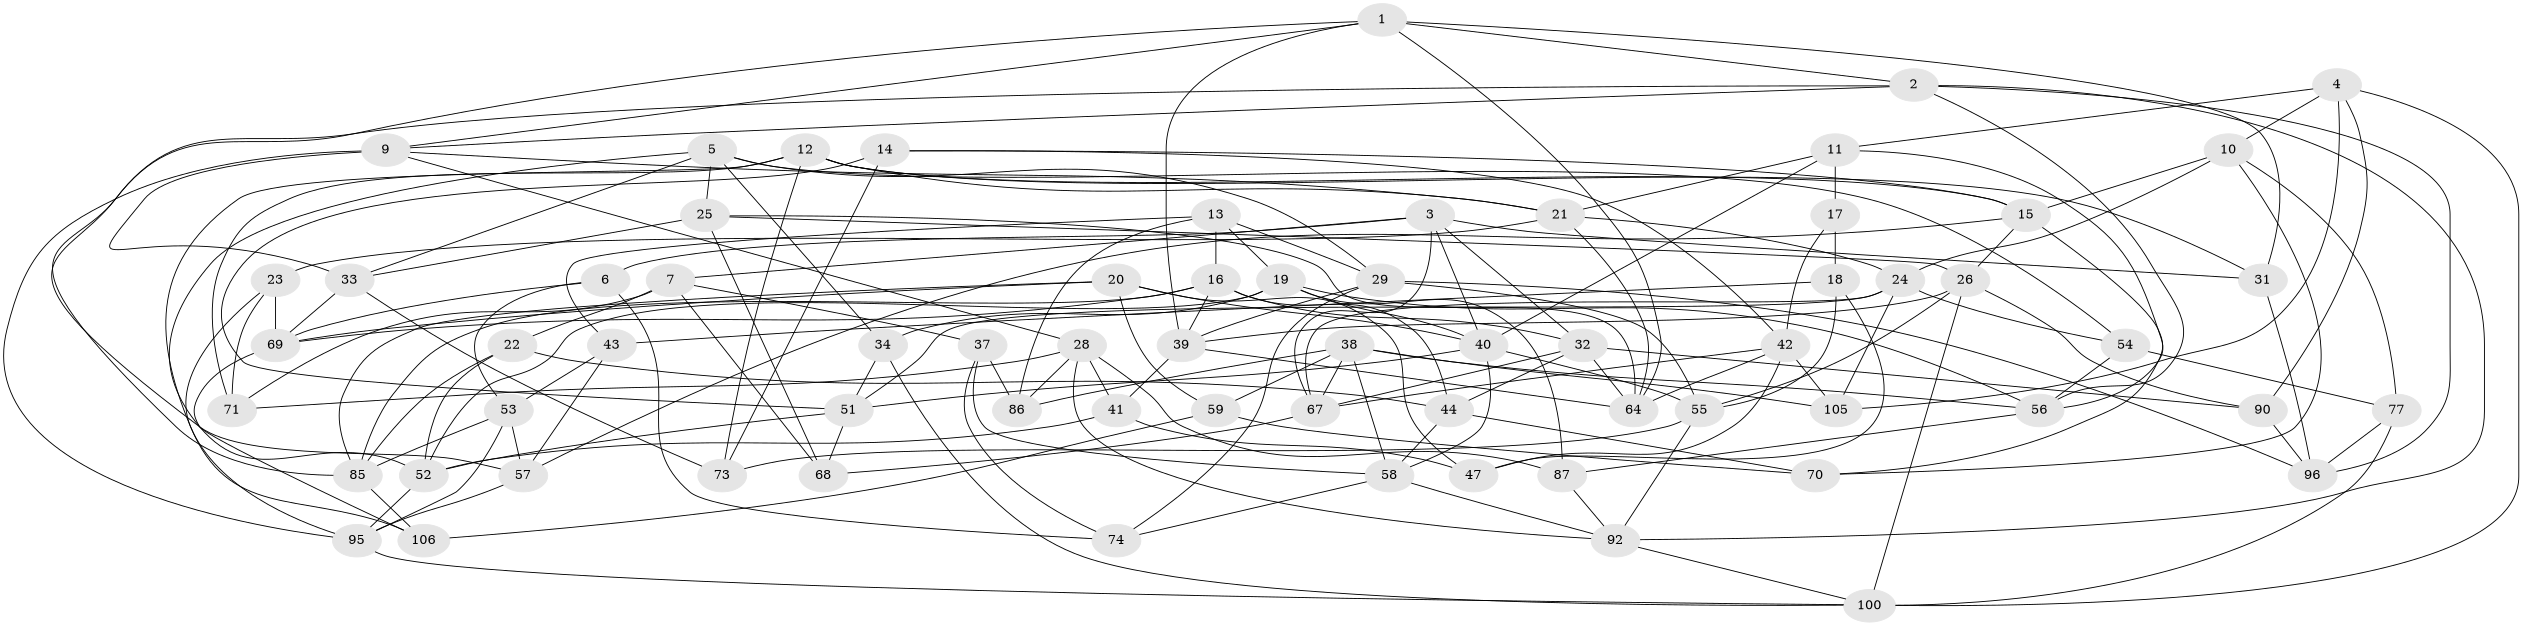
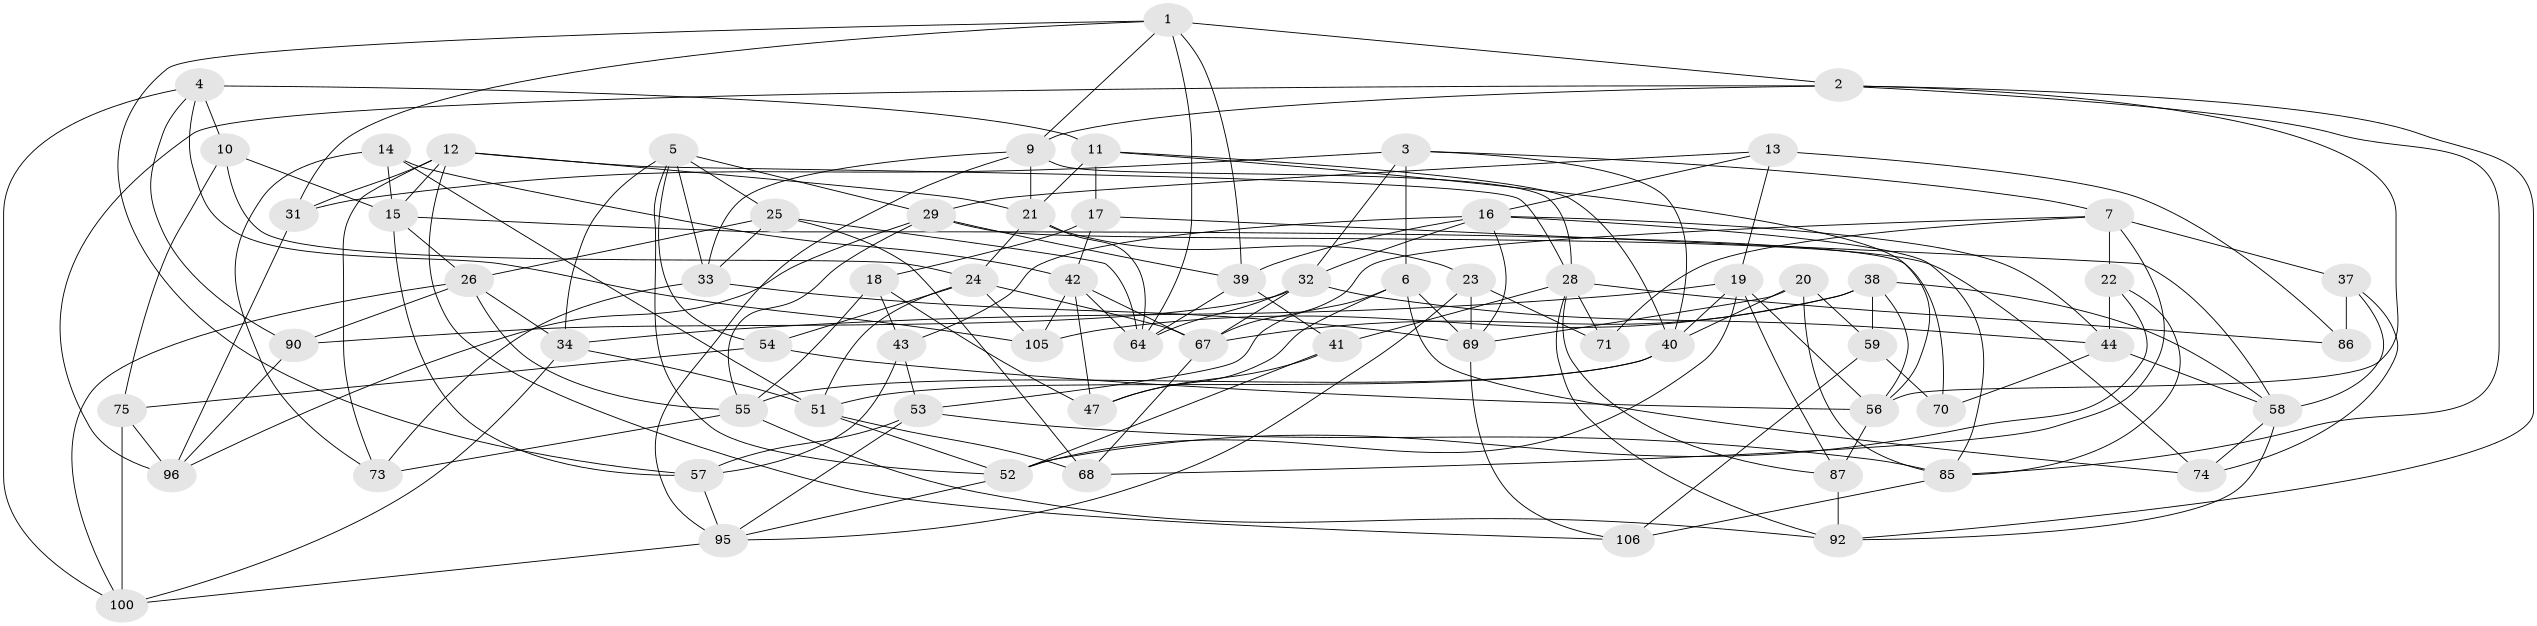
edge "12" -- "71": now "12" -- "28"
edge "13" -- "43": now "16" -- "43"
edge "20" -- "47": now "6" -- "47"
edge "26" -- "39": now "26" -- "34"
edge "3" -- "67": now "7" -- "67"
edge "38" -- "86": removed
node "77": label "77" -> "75"
edge "40" -- "58": now "17" -- "58"
edge "10" -- "70": removed
edge "92" -- "100": removed
